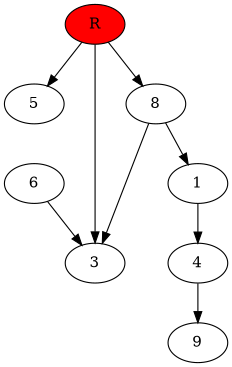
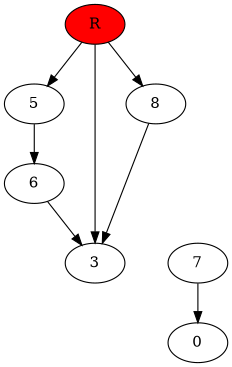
edge "5" -> "6": added
node "1": removed
node "4": label "4" -> "7"
node "9": label "9" -> "0"
